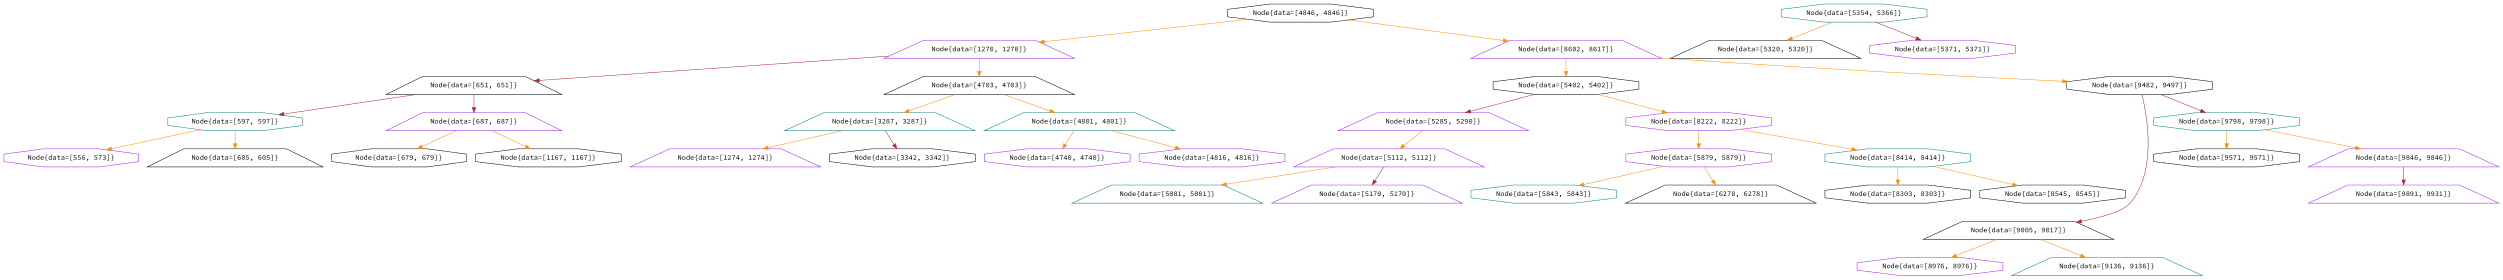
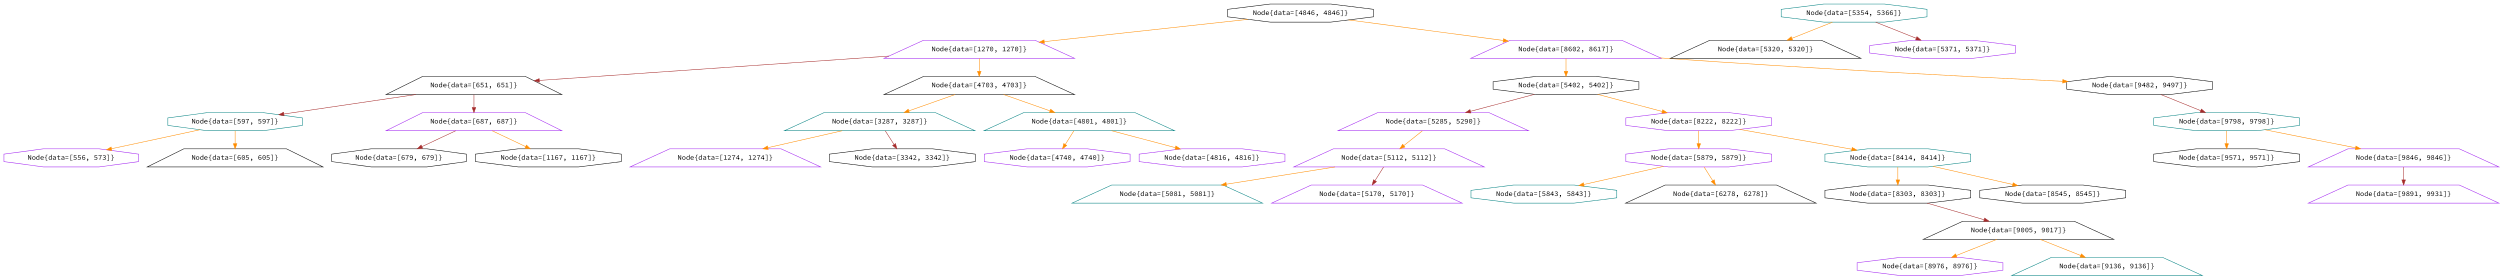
edge "Node{data=[687, 687]}" -> "Node{data=[679, 679]}": color darkorange -> brown
edge "Node{data=[9482, 9497]}" -> "Node{data=[9005, 9017]}": now "Node{data=[8303, 8303]}" -> "Node{data=[9005, 9017]}"
